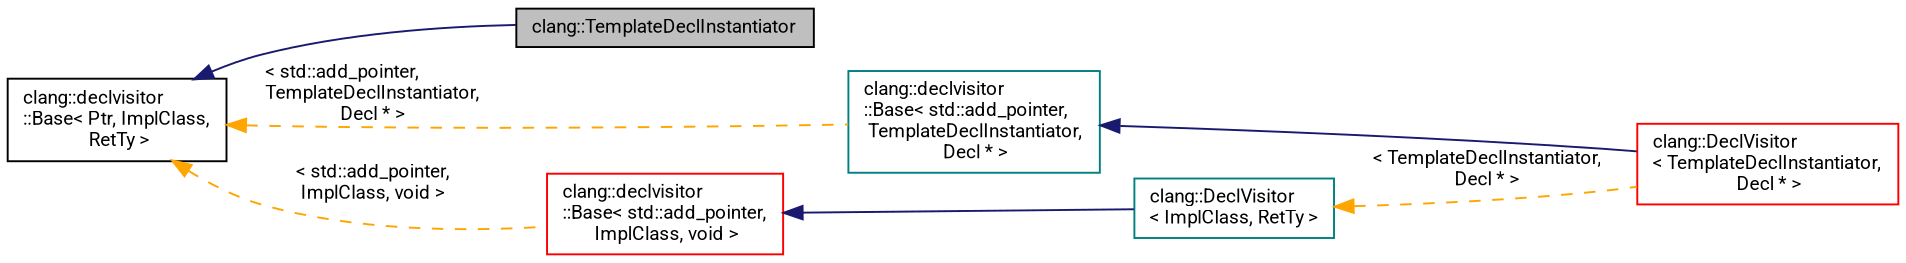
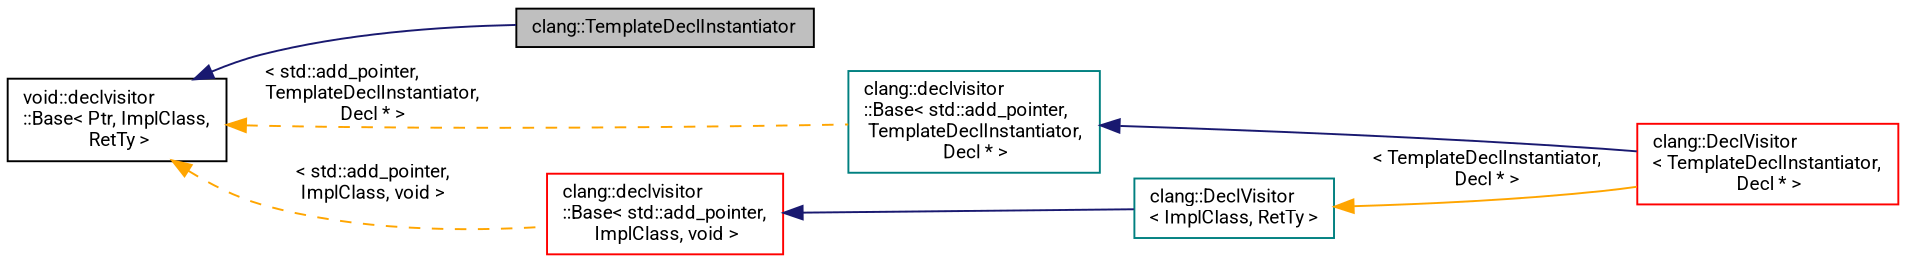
node "clang::declvisitor ::Base< Ptr, ImplClass, RetTy >": label "clang::declvisitor ::Base< Ptr, ImplClass, RetTy >" -> "void::declvisitor ::Base< Ptr, ImplClass, RetTy >"
edge "clang::DeclVisitor < TemplateDeclInstantiator, Decl * >" -> "clang::DeclVisitor < ImplClass, RetTy >": style dashed -> solid
